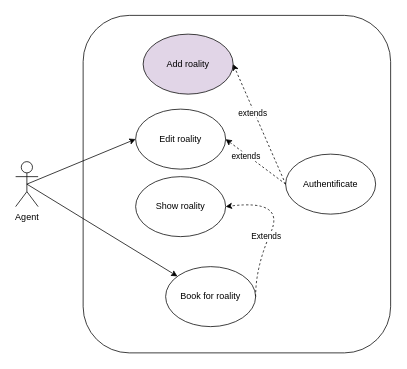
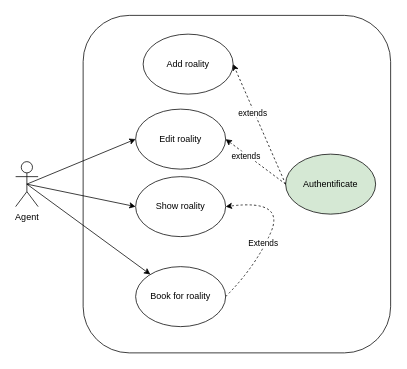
node "Add roality": fillcolor #e1d5e7 -> #ffffff
node "Authentificate": fillcolor #ffffff -> #d5e8d4
edge "Agent" -> "Show roality": added
node "Book for roality": moved (210, 297) -> (180, 297)
